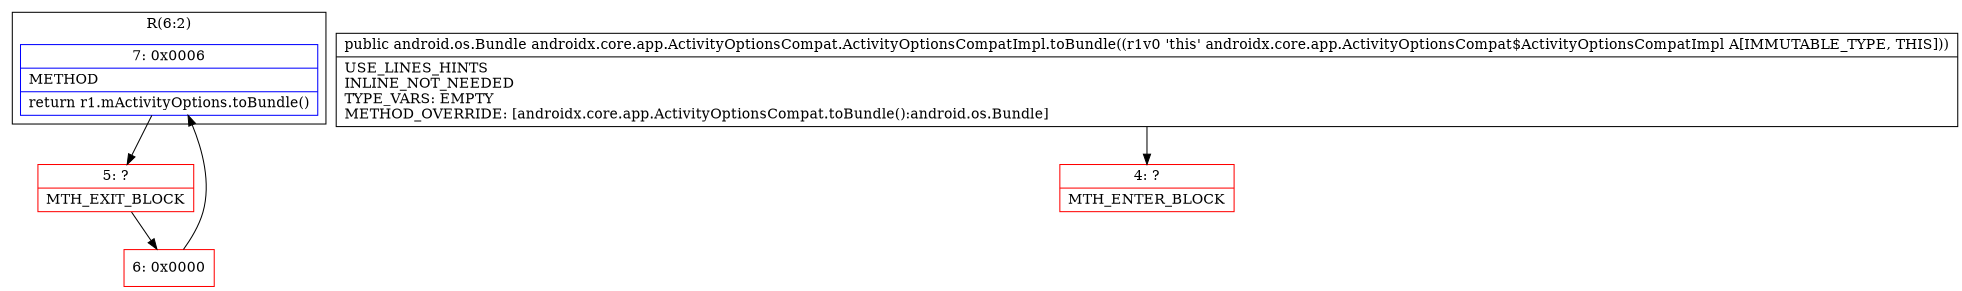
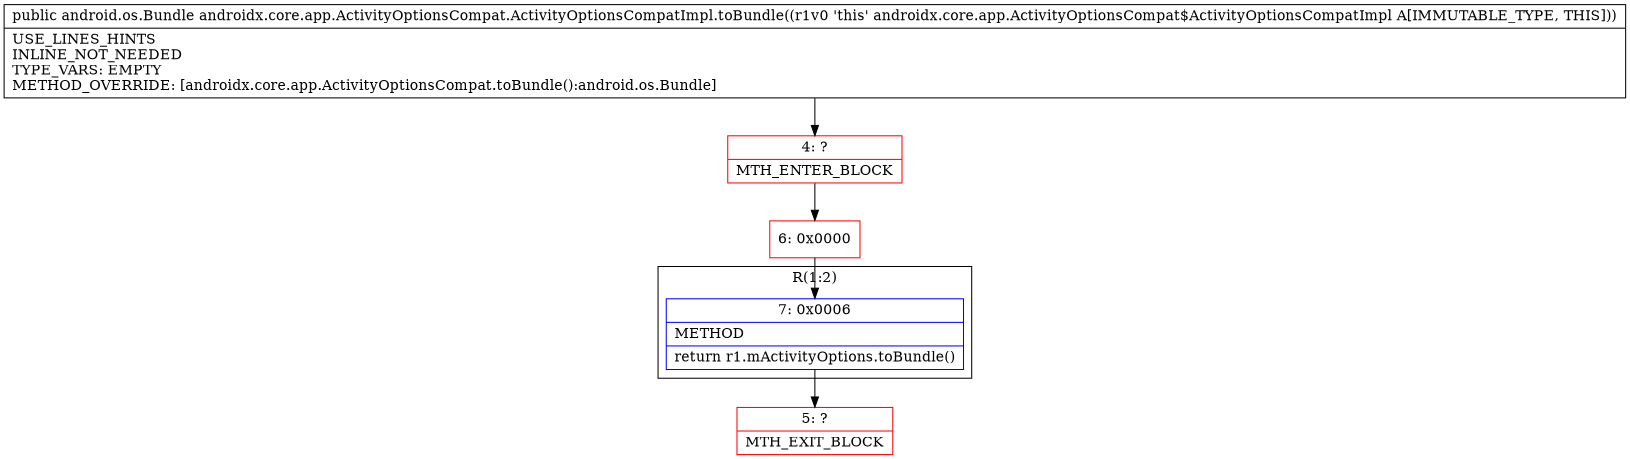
cluster "R(6:2)": label "R(6:2)" -> "R(1:2)"
edge "5: ?" -> "6: 0x0000": now "4: ?" -> "6: 0x0000"
